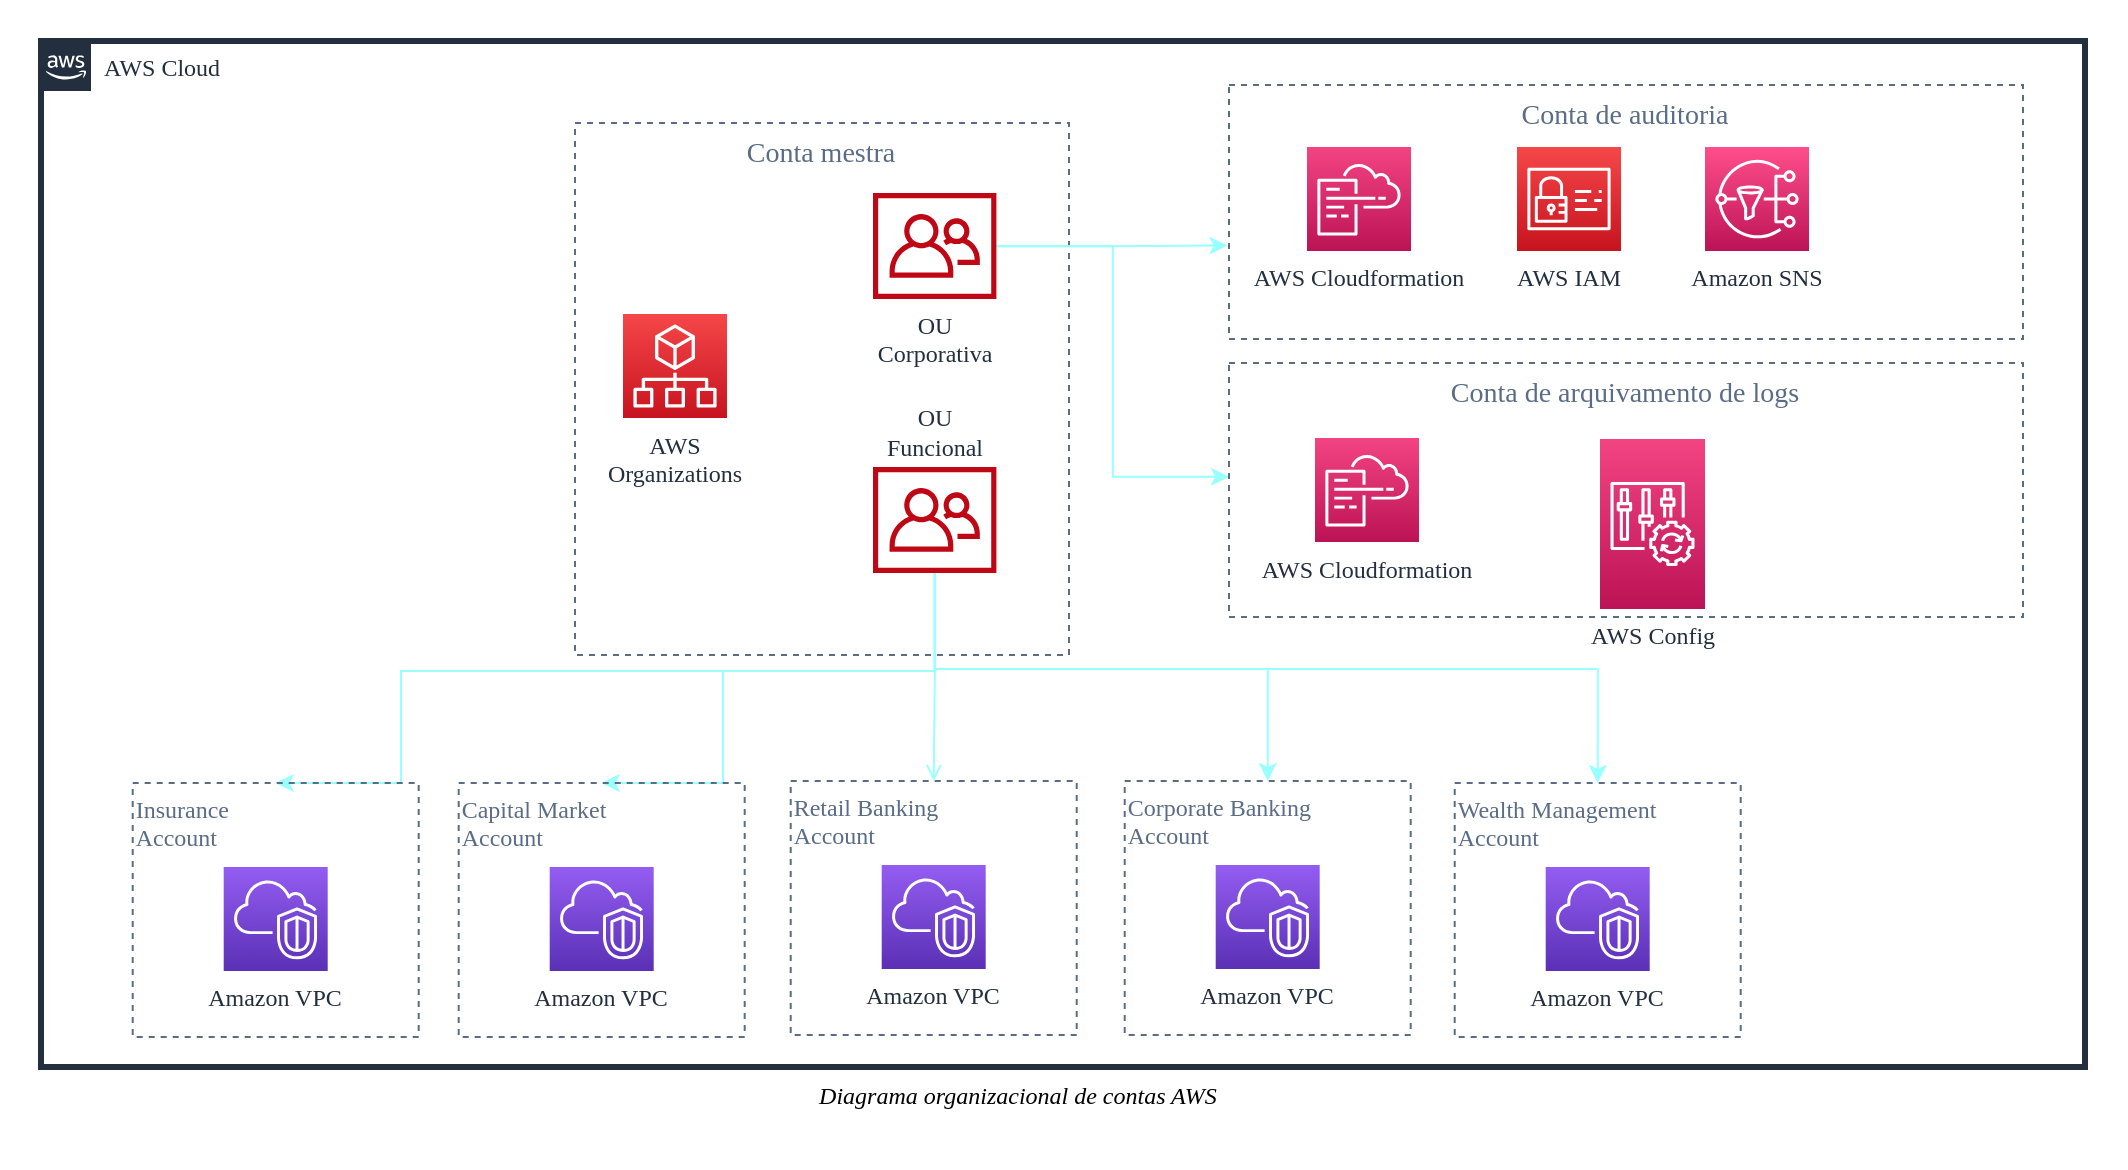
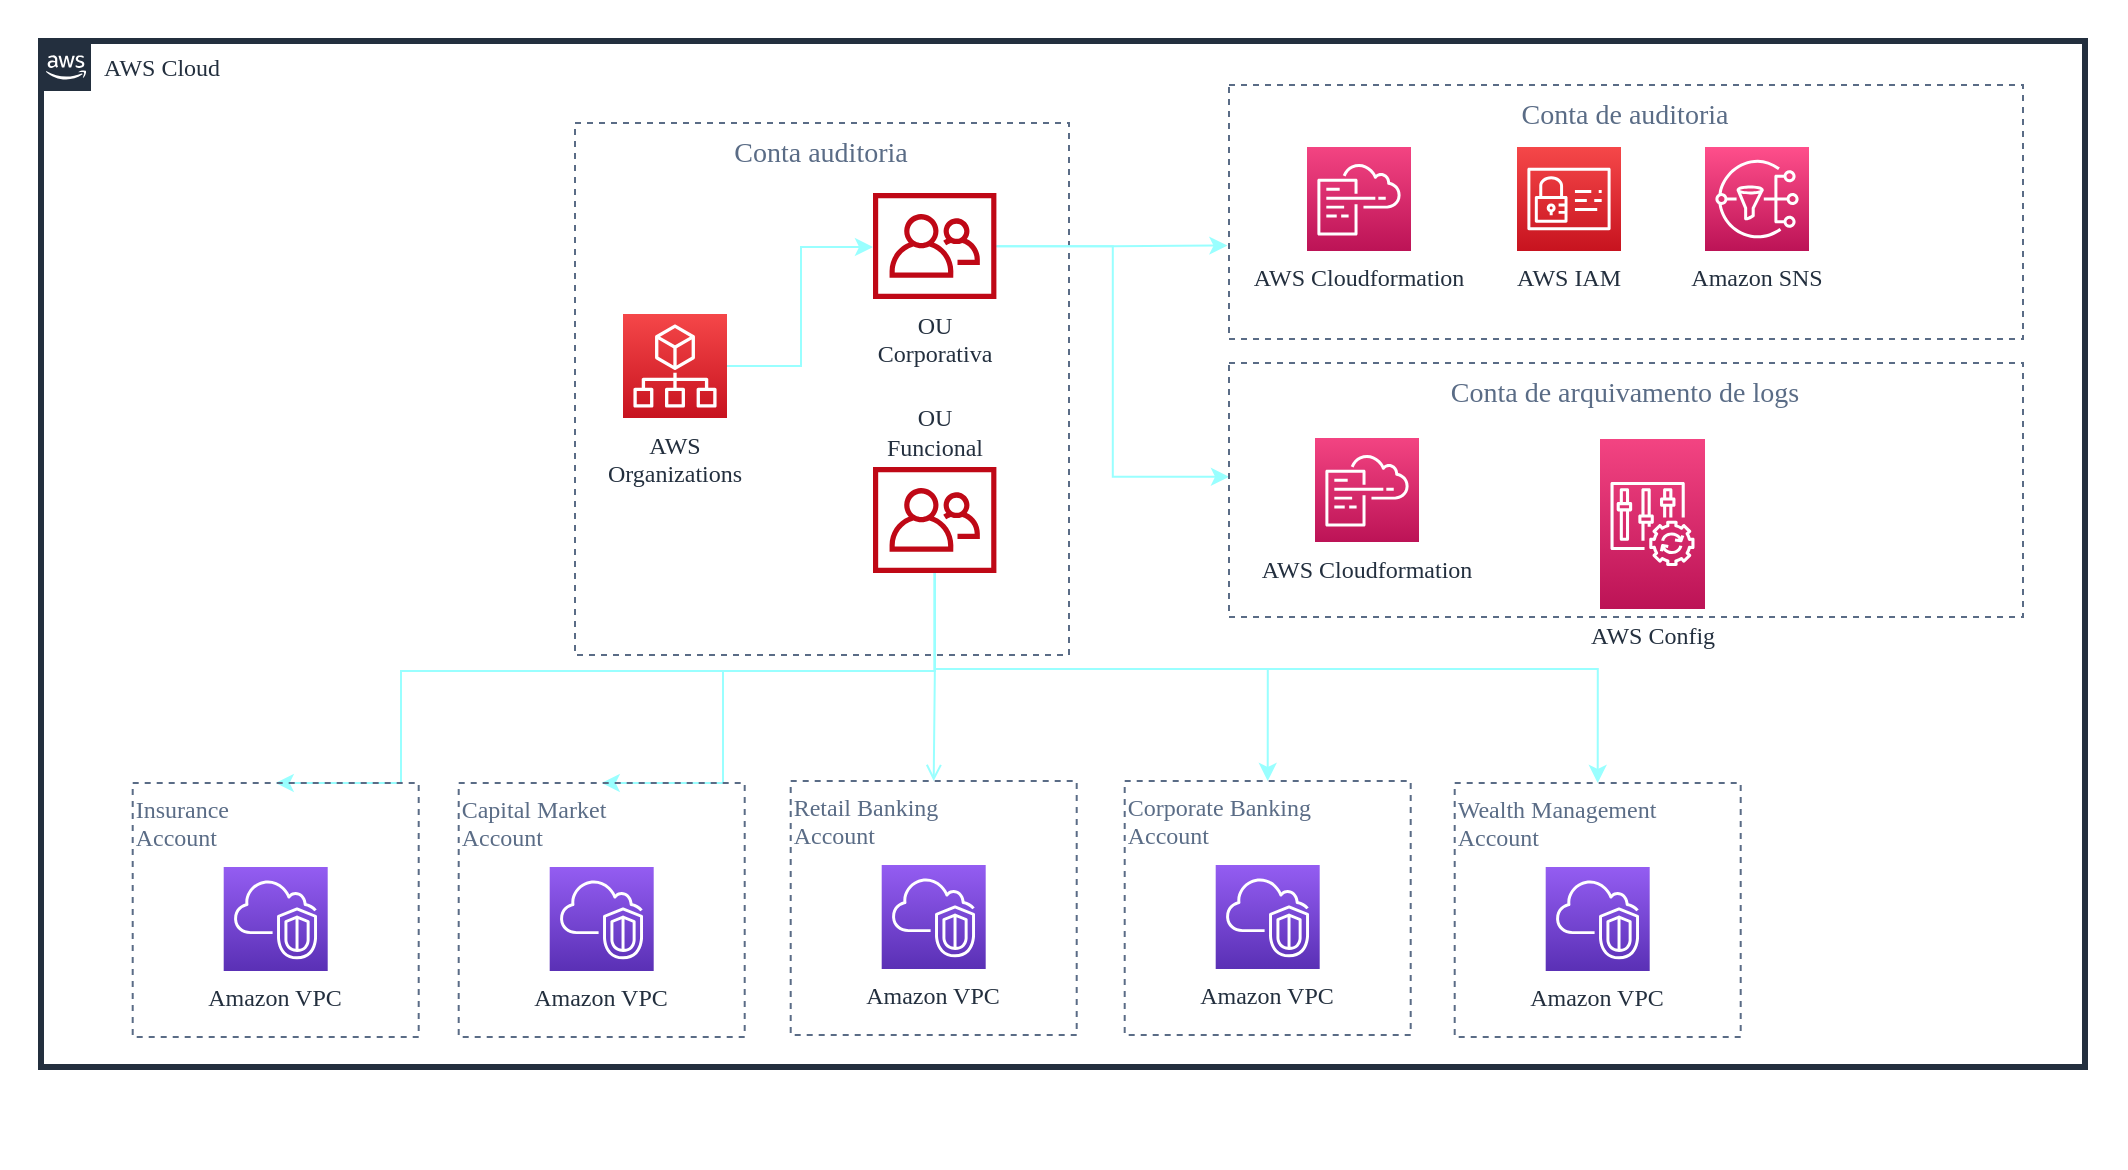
node "Conta mestra": label "Conta mestra" -> "Conta auditoria"
edge "AWS Organizations" -> "OU Corporativa": added
node "Diagrama organizacional de contas AWS": removed
